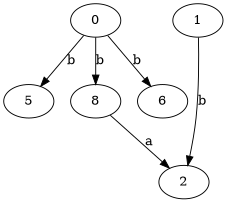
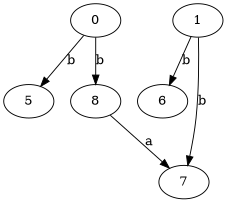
edge "0" -> "6": now "1" -> "6"
node "2": label "2" -> "7"
